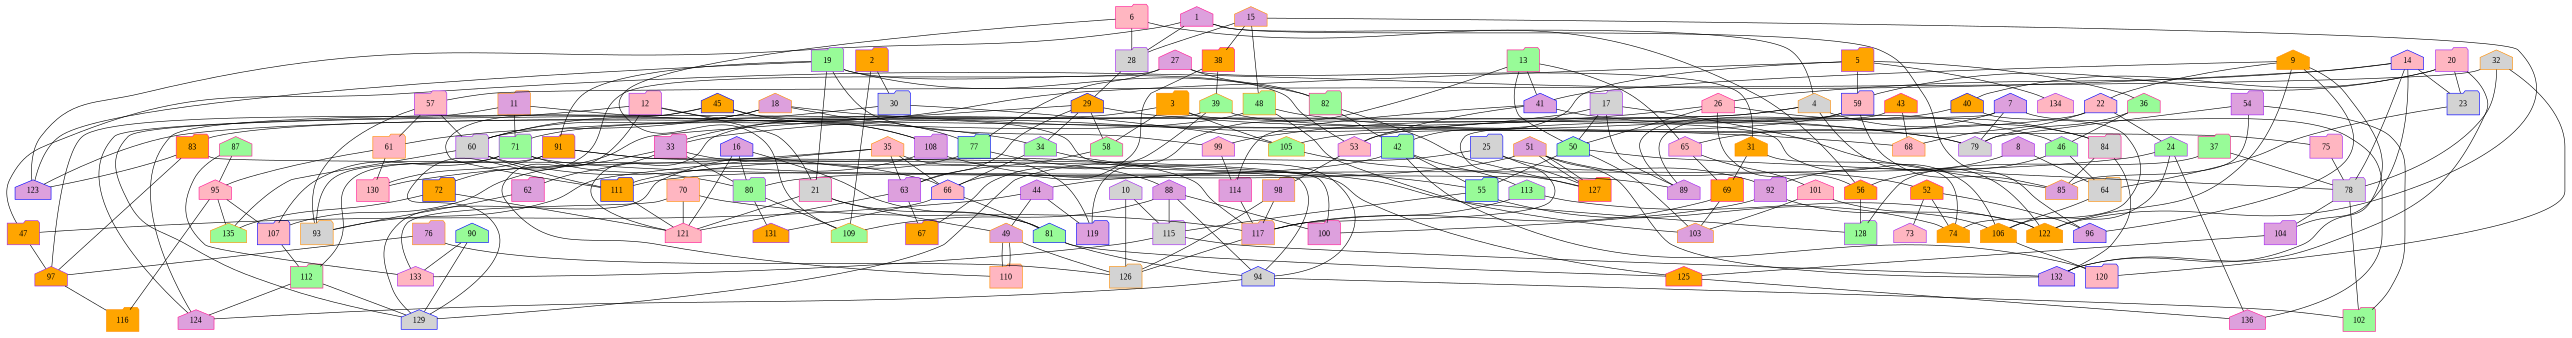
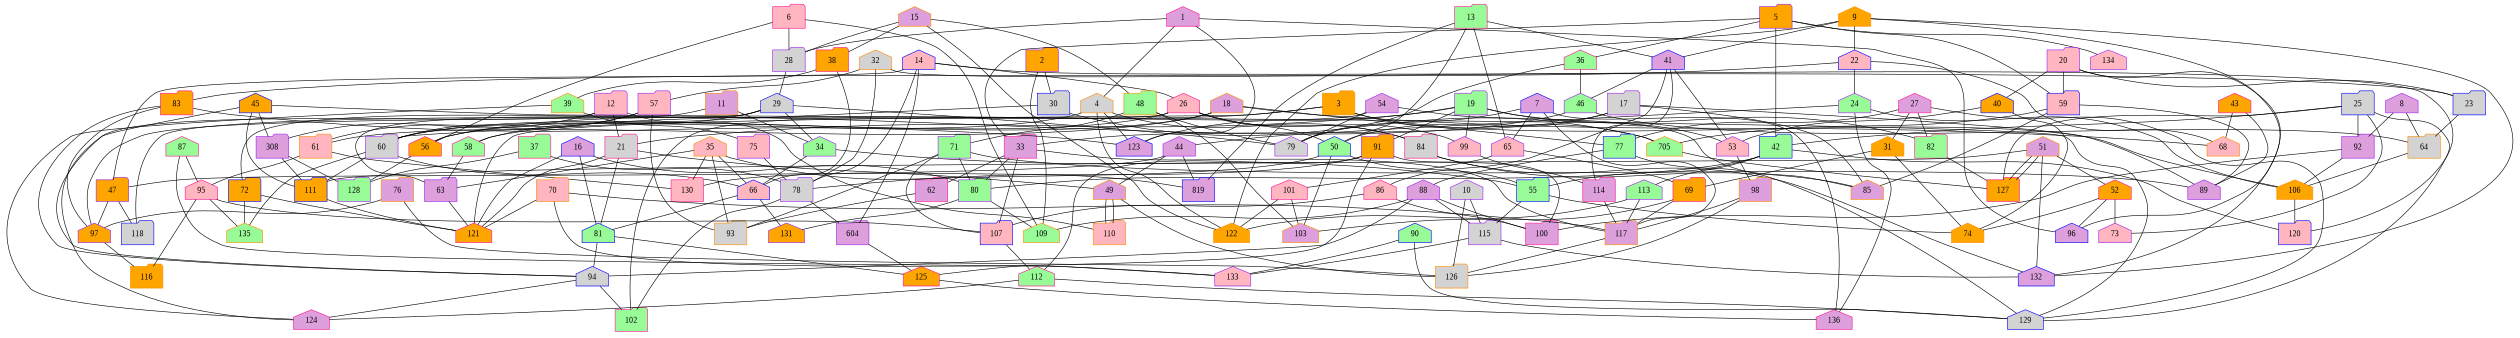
node "29": fillcolor orange -> lightgrey
node "54": shape folder -> house
edge "11" -- "71": removed
edge "82" -- "42": now "25" -- "42"
node "108": label "108" -> "308"
node "105": label "105" -> "705"
node "86": added
edge "25" -- "73": added
node "118": added
node "121": fillcolor lightpink -> orange
node "67": removed
node "119": label "119" -> "819"
node "104": label "104" -> "604"
node "112": shape folder -> house
